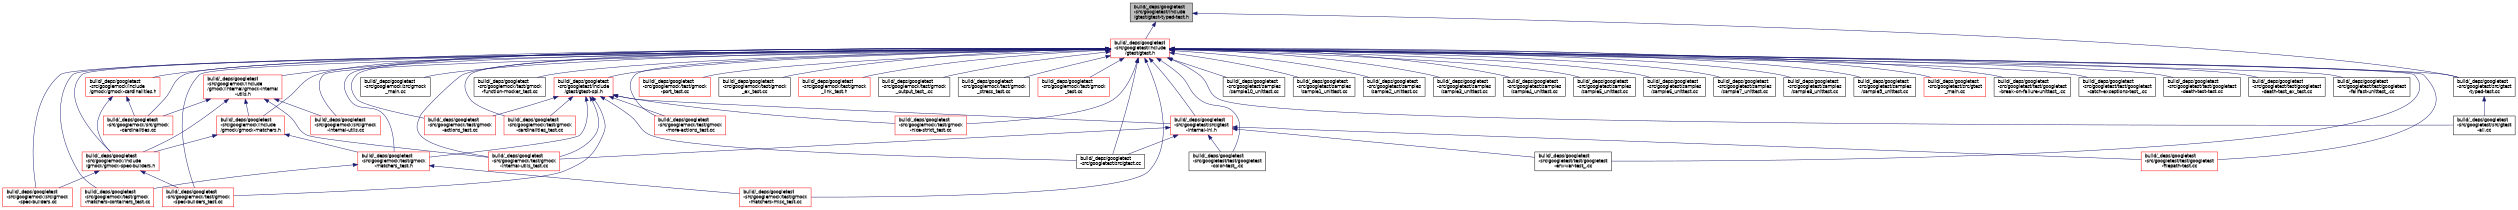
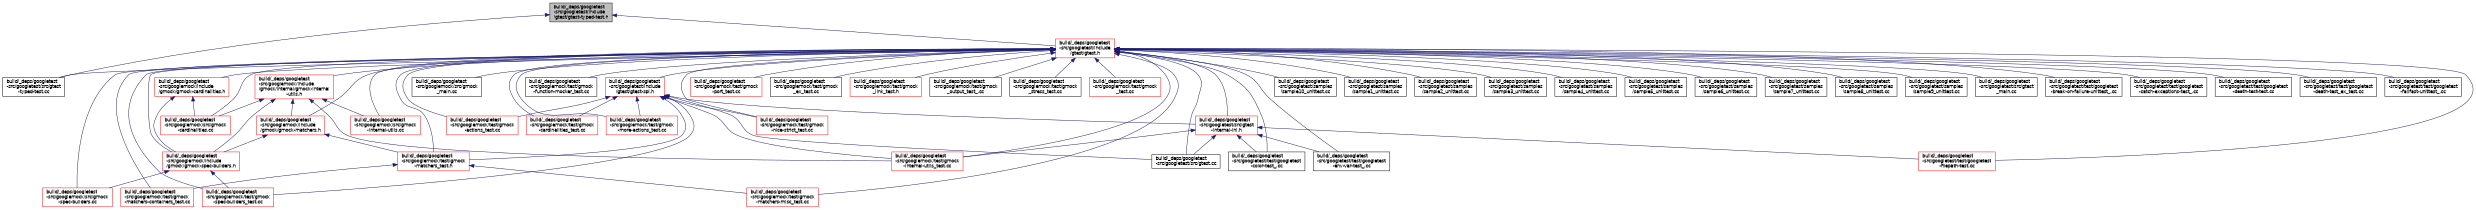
node "build/_deps/googletest -src/googletest/src/gtest _main.cc": color red -> black
node "build/_deps/googletest -src/googletest/src/gtest -all.cc": removed
